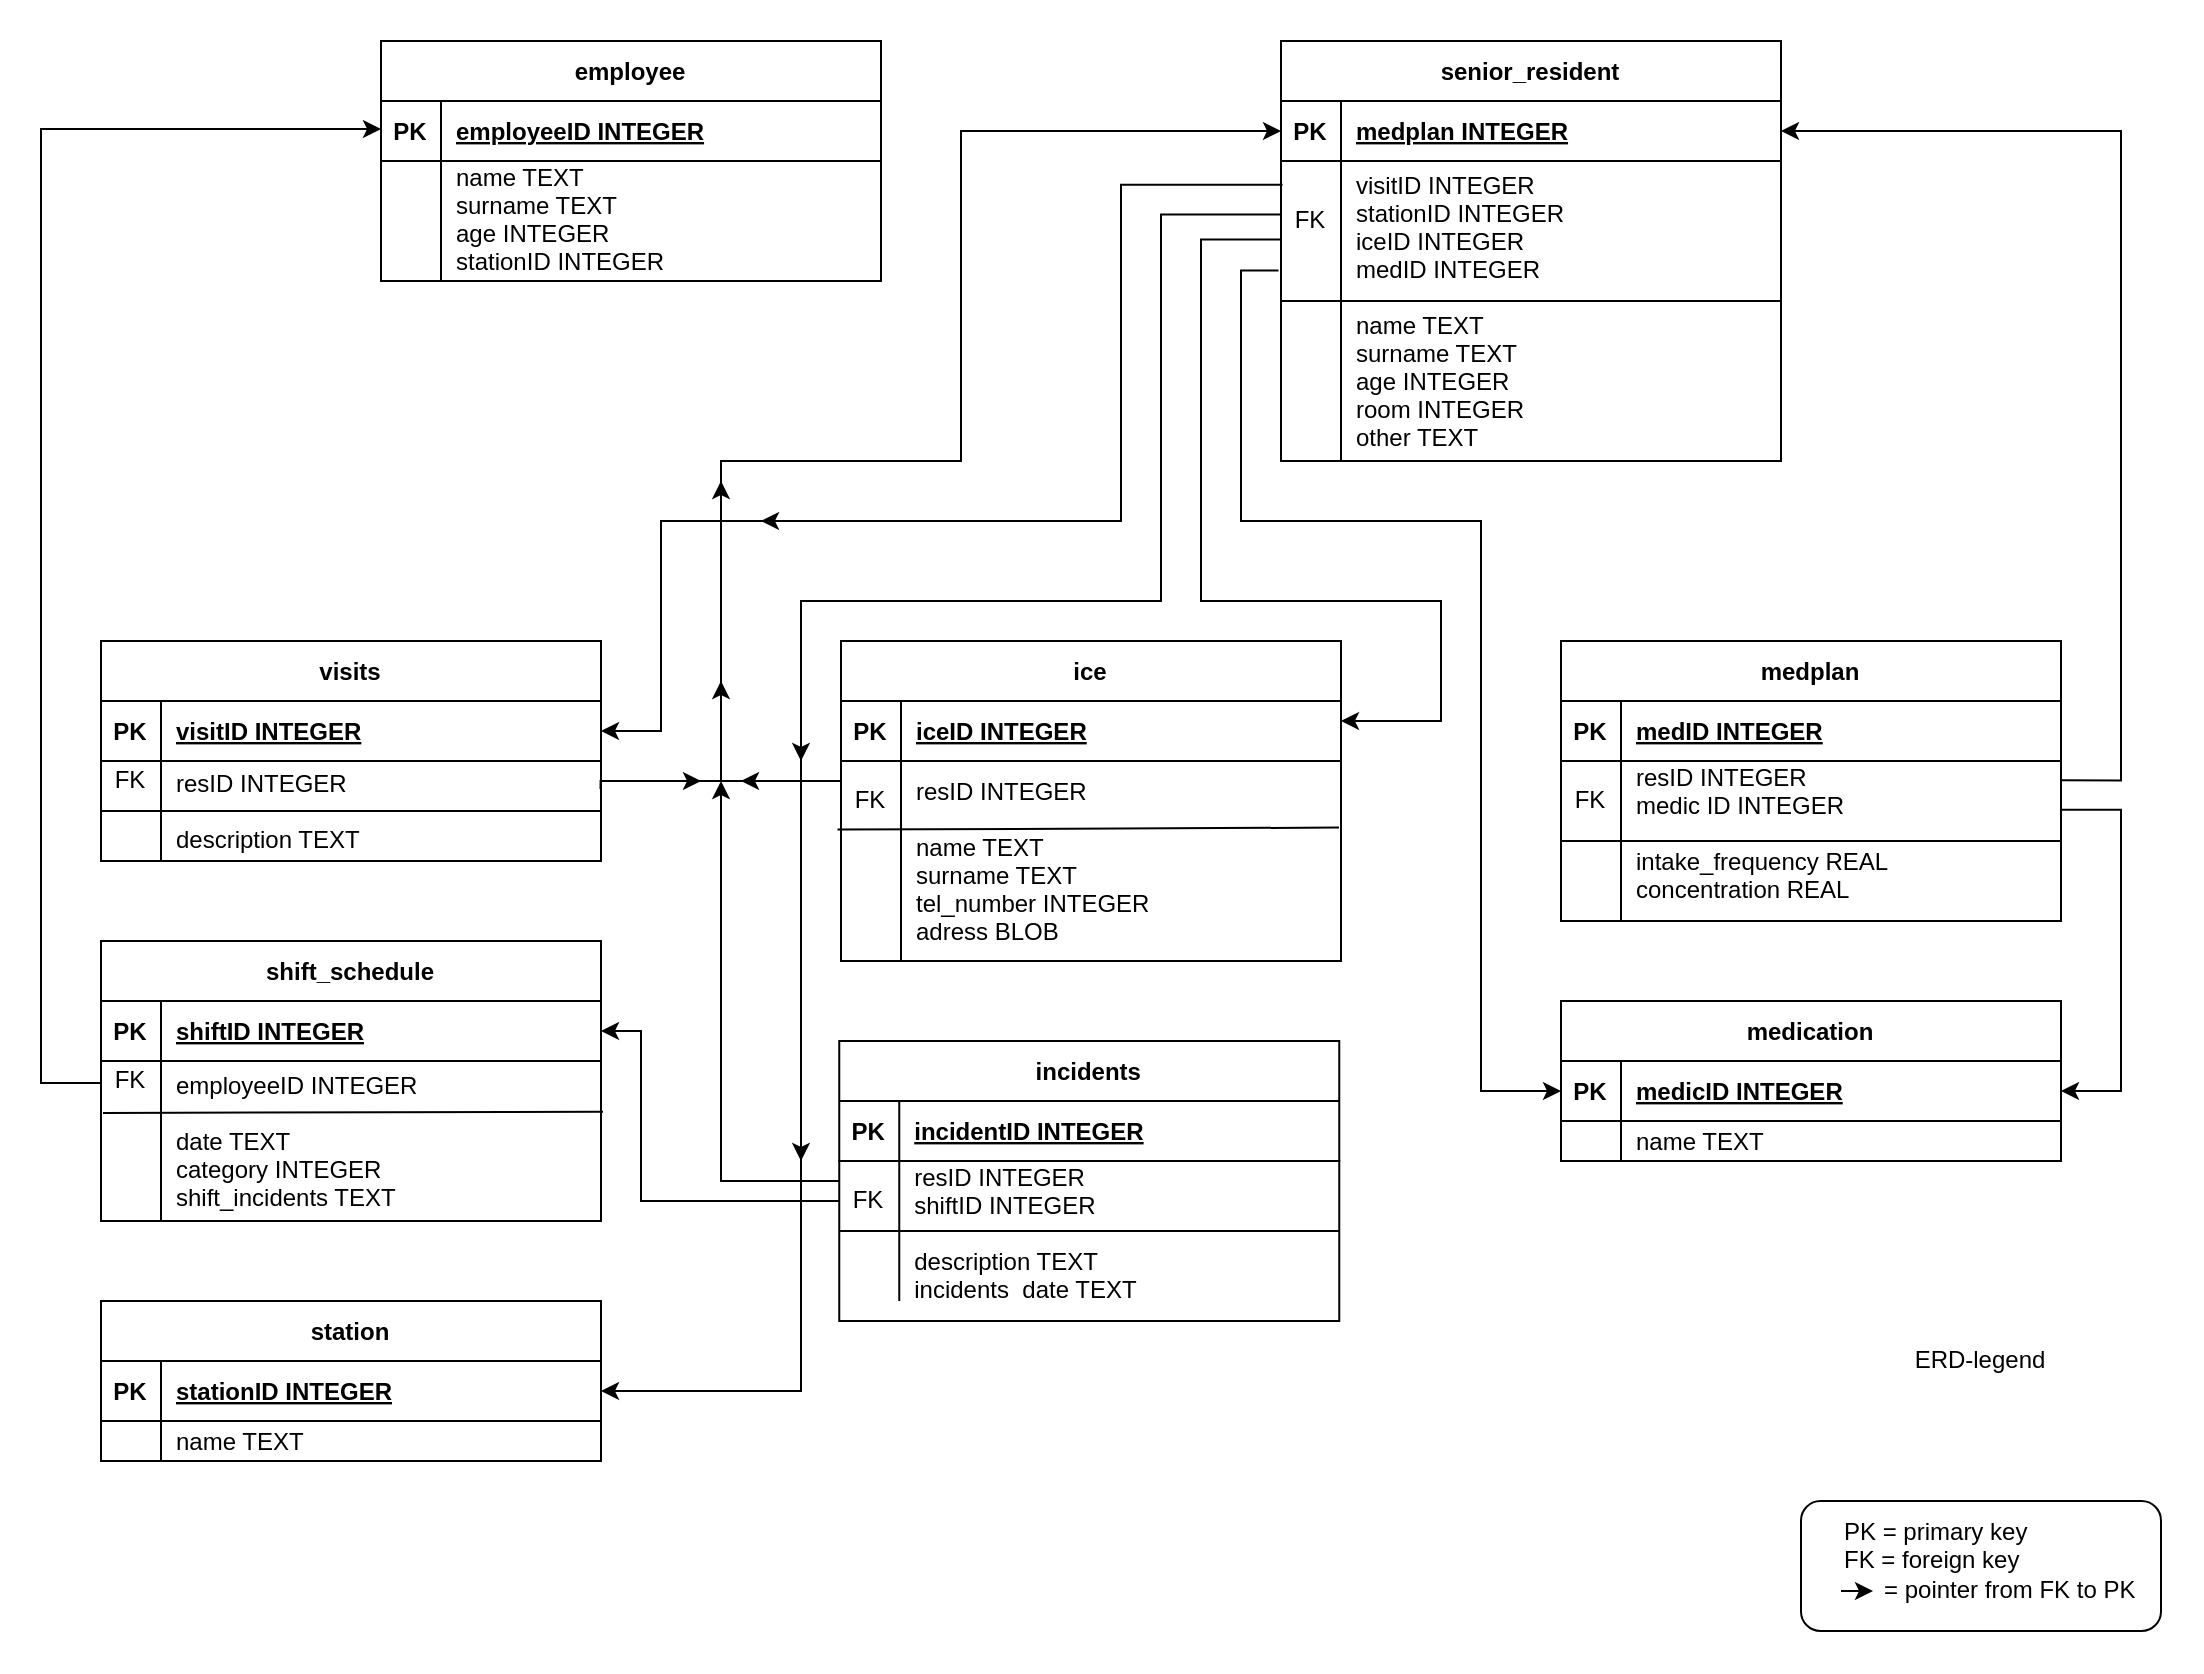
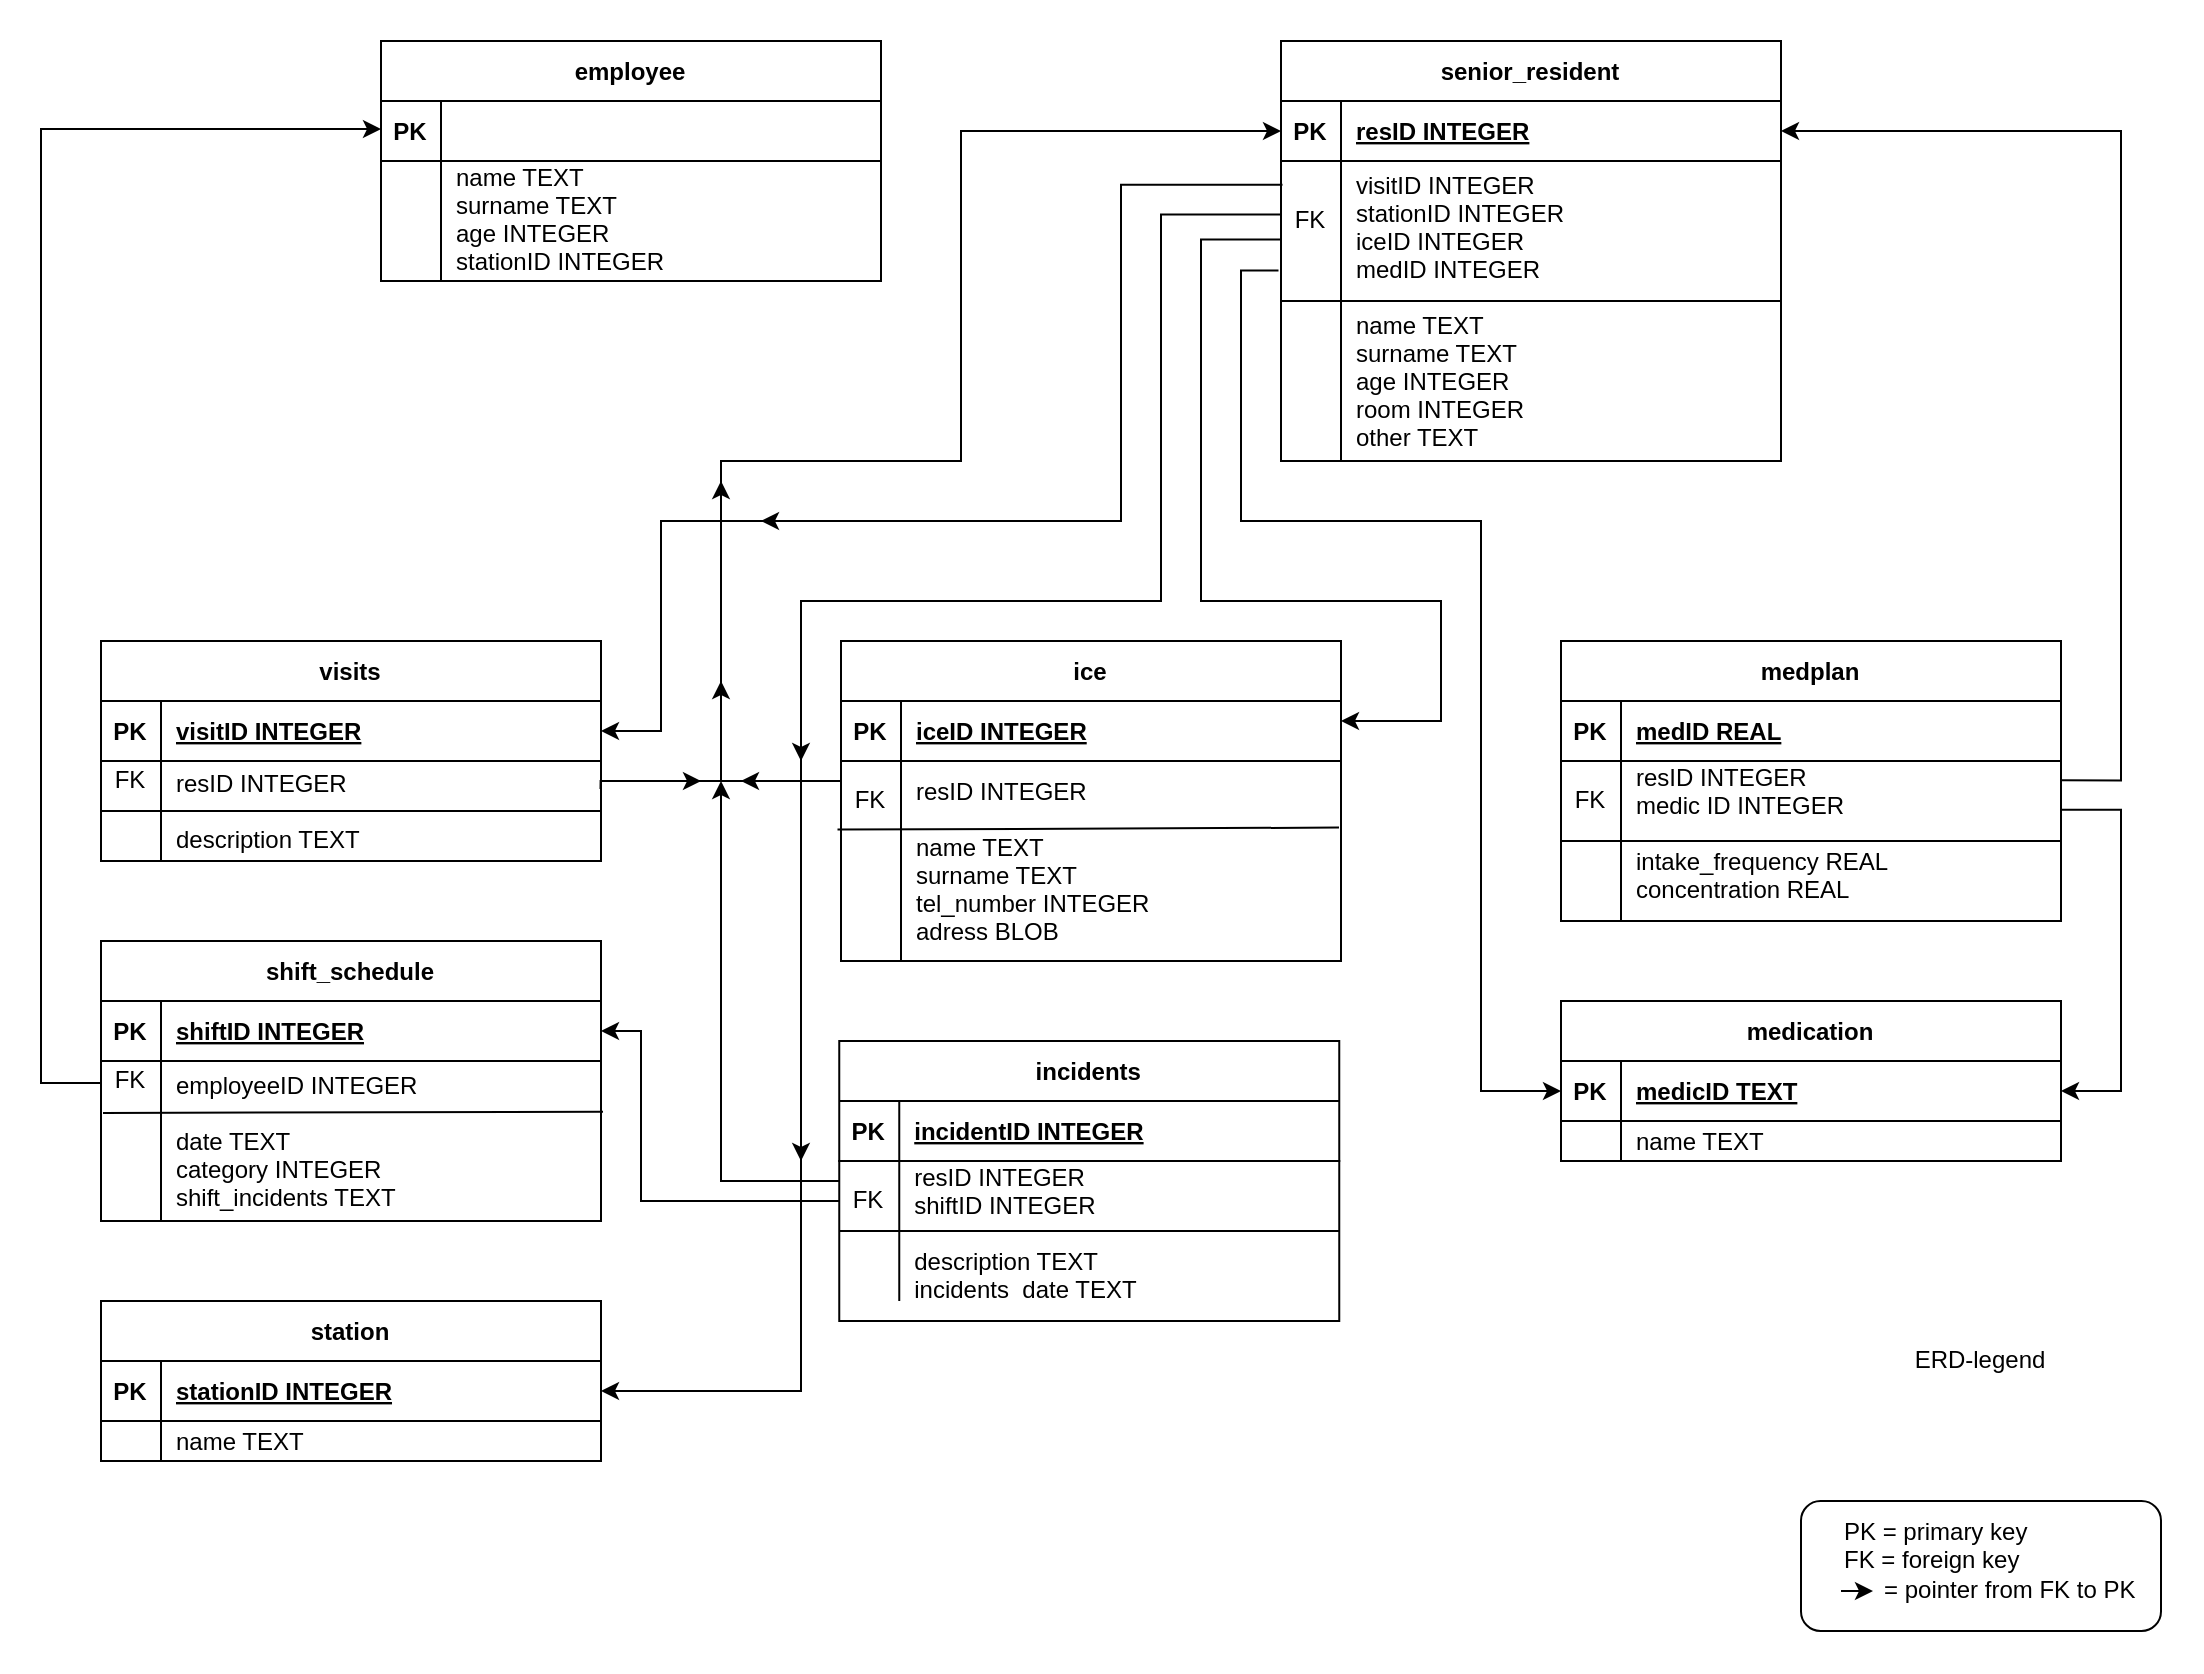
node "employeeID INTEGER": removed
node "medplan INTEGER": label "medplan INTEGER" -> "resID INTEGER"
node "medID INTEGER": label "medID INTEGER" -> "medID REAL"
node "medicID INTEGER": label "medicID INTEGER" -> "medicID TEXT"
